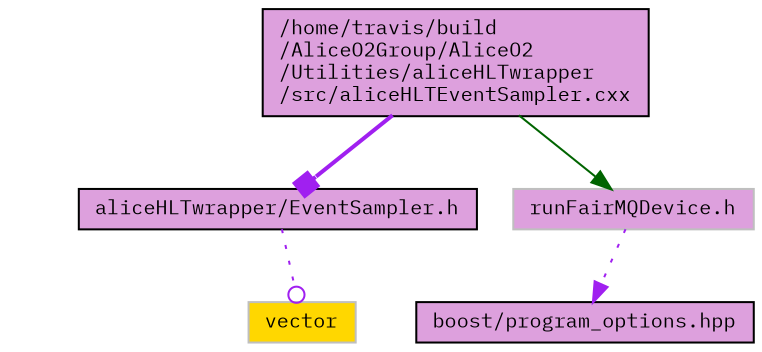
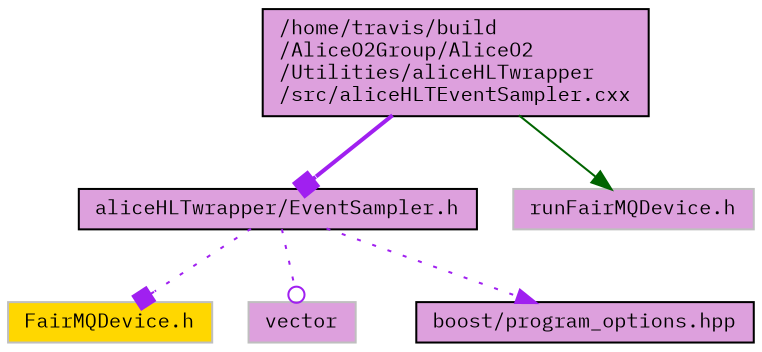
edge "runFairMQDevice.h" -> "boost/program_options.hpp": now "aliceHLTwrapper/EventSampler.h" -> "boost/program_options.hpp"
node "FairMQDevice.h": added
node "vector": fillcolor gold -> plum
